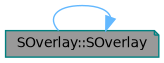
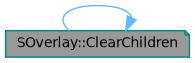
node "SOverlay::SOverlay": label "SOverlay::SOverlay" -> "SOverlay::ClearChildren"
